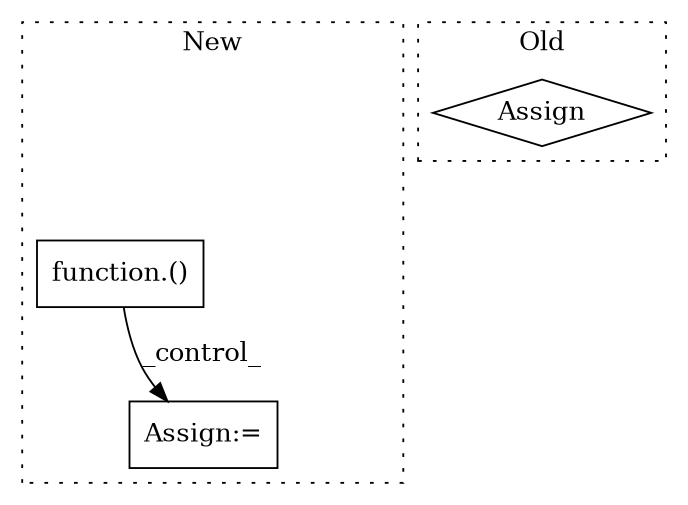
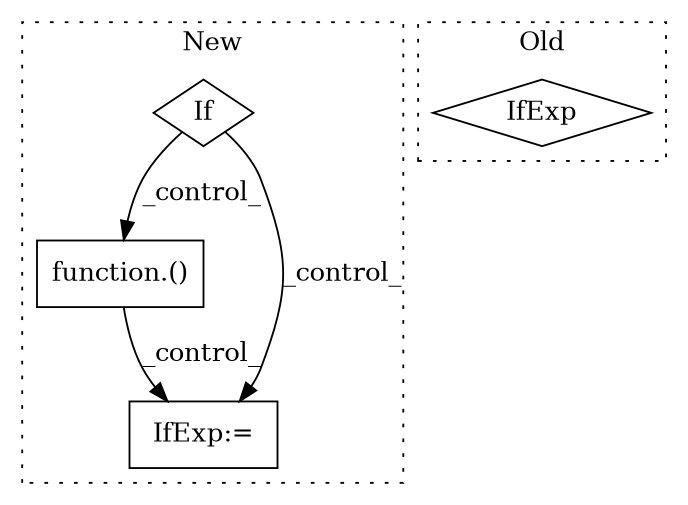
node "If": added
node "Assign": label "Assign" -> "IfExp"
node "Assign:=": label "Assign:=" -> "IfExp:="
